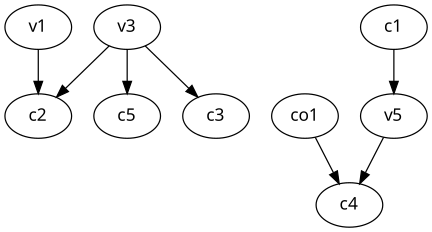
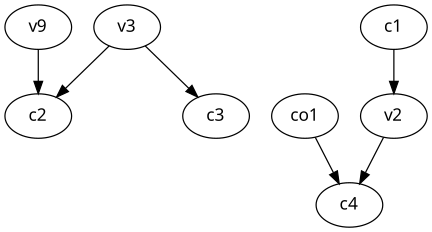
node "v1": label "v1" -> "v9"
node "c5": removed
node "v5": label "v5" -> "v2"
